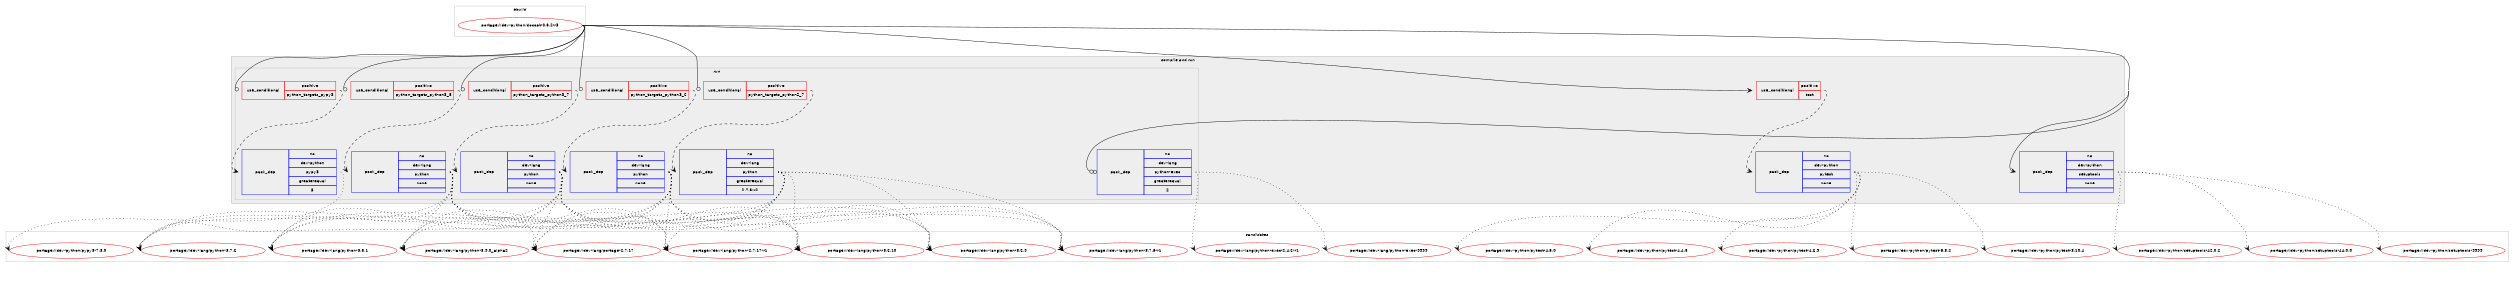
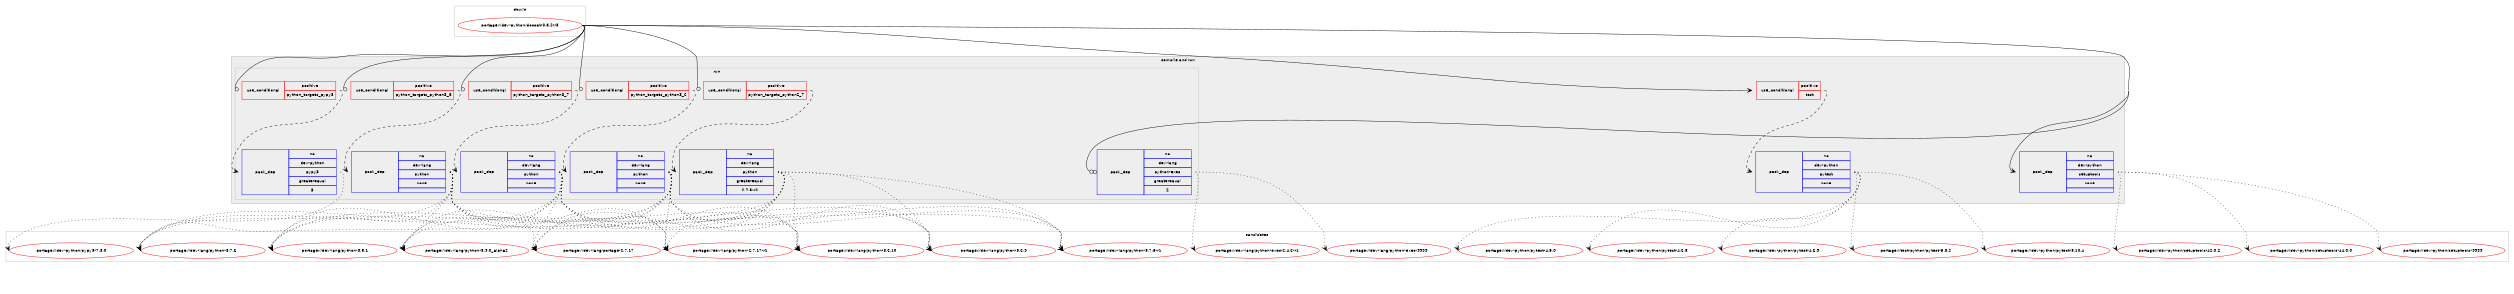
node "portage://dev-python/pytest-4.4.8": label "portage://dev-python/pytest-4.4.8" -> "portage://dev-python/pytest-4.6.8"
node "portage://dev-python/pytest-5.3.2": label "portage://dev-python/pytest-5.3.2" -> "portage://test-python/pytest-5.3.2"
